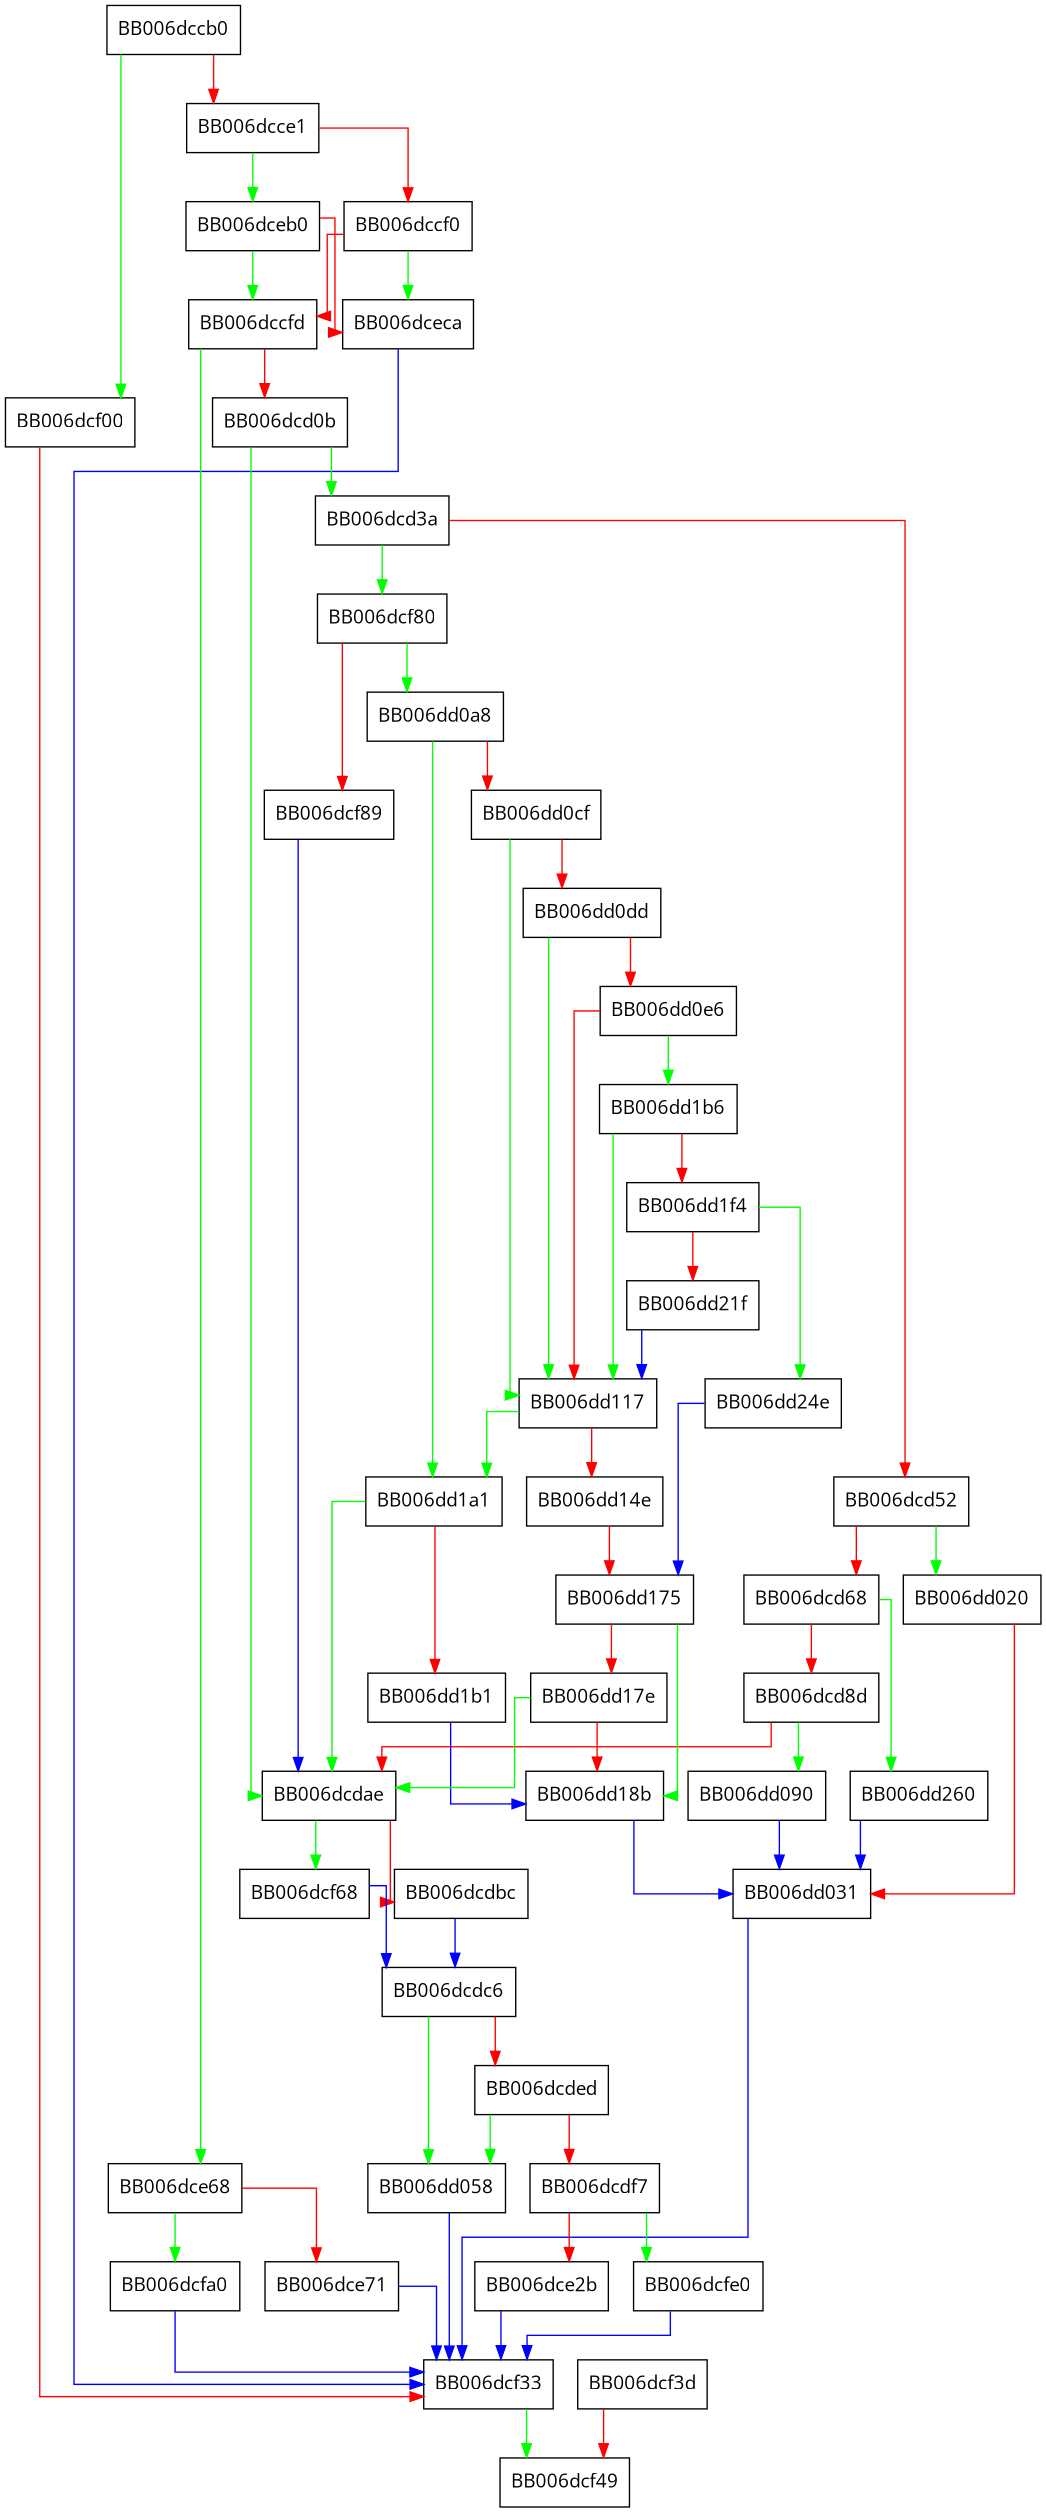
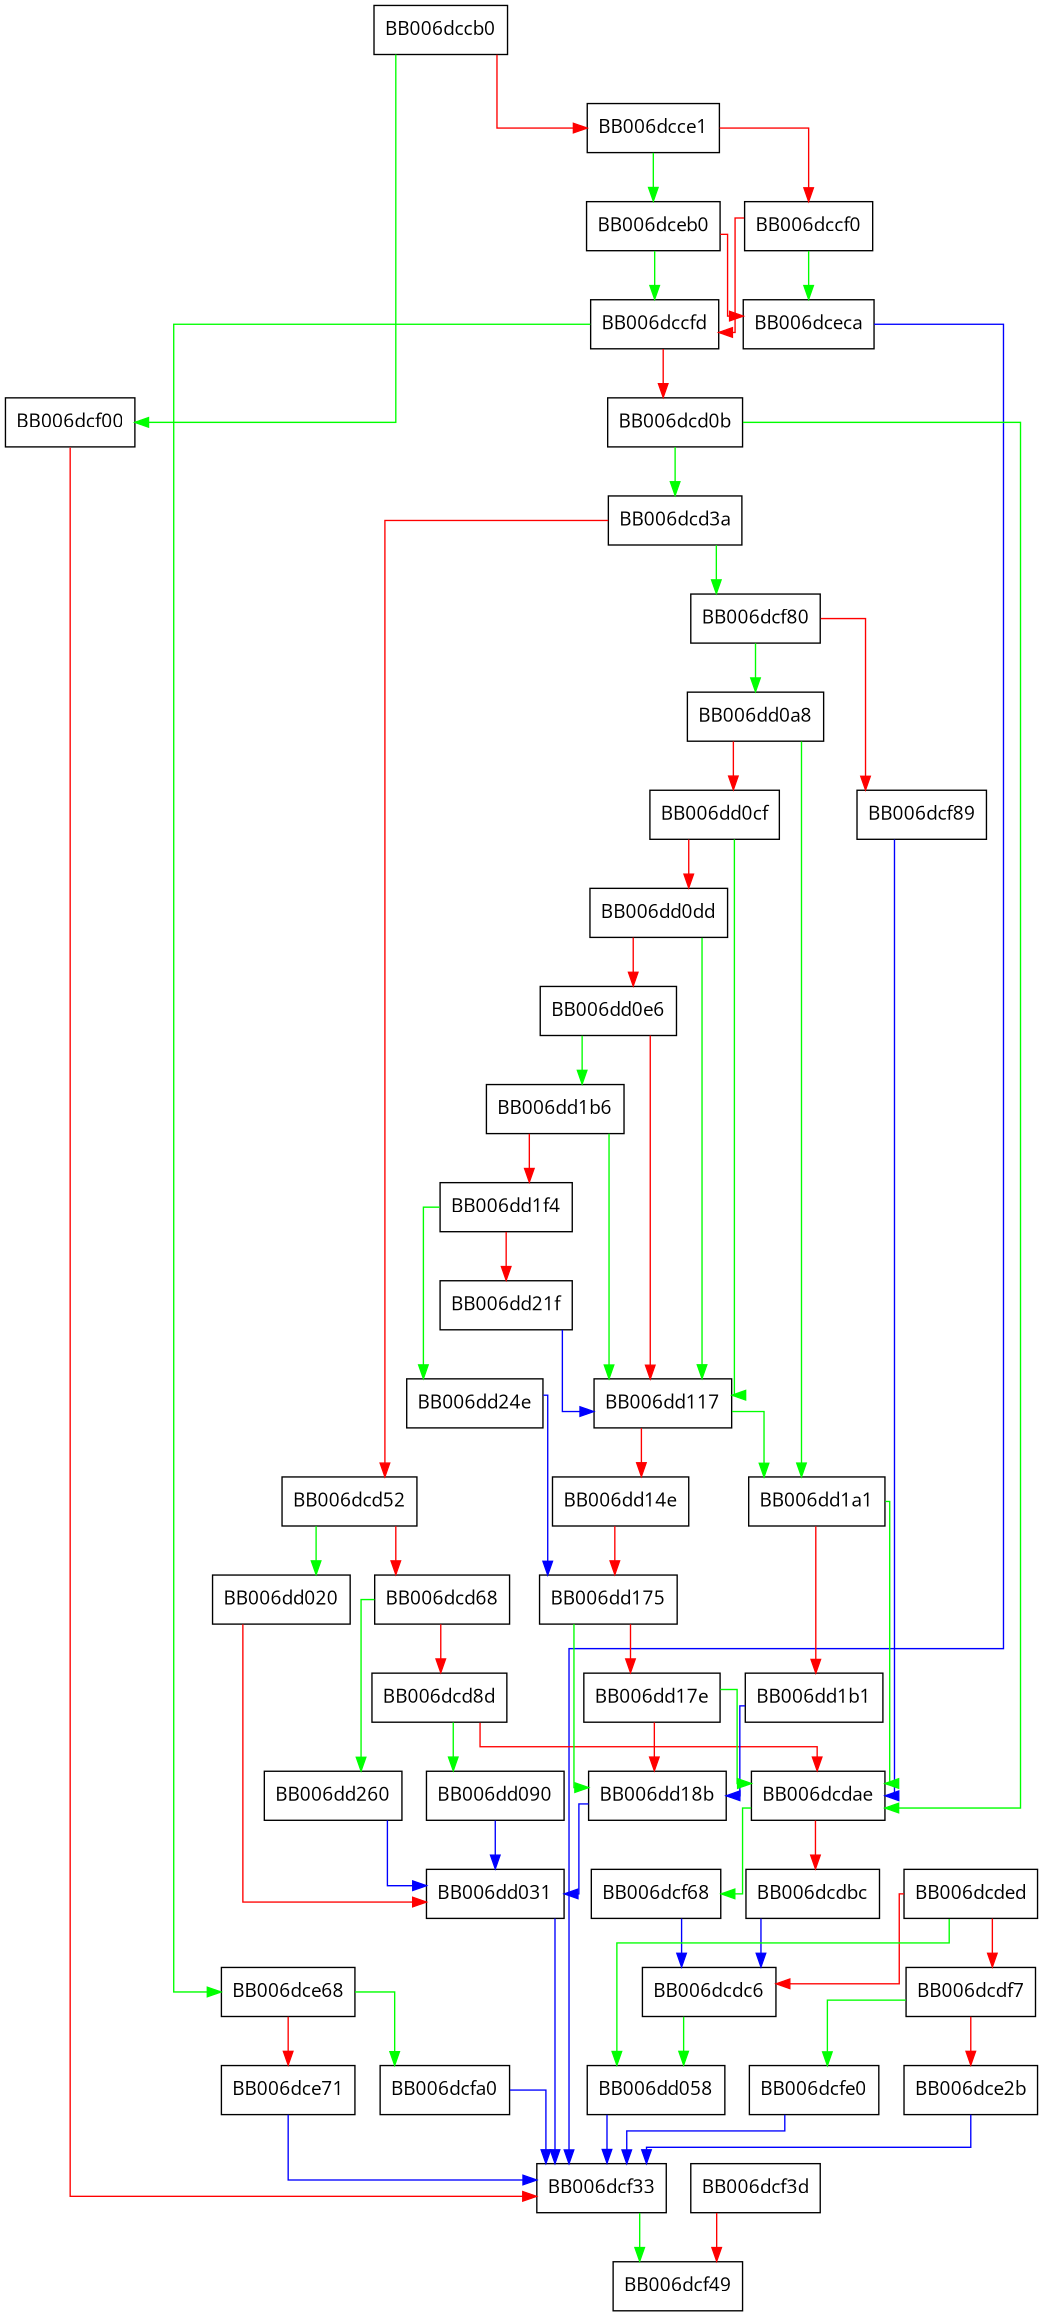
edge "BB006dcdc6" -> "BB006dcded": reversed
